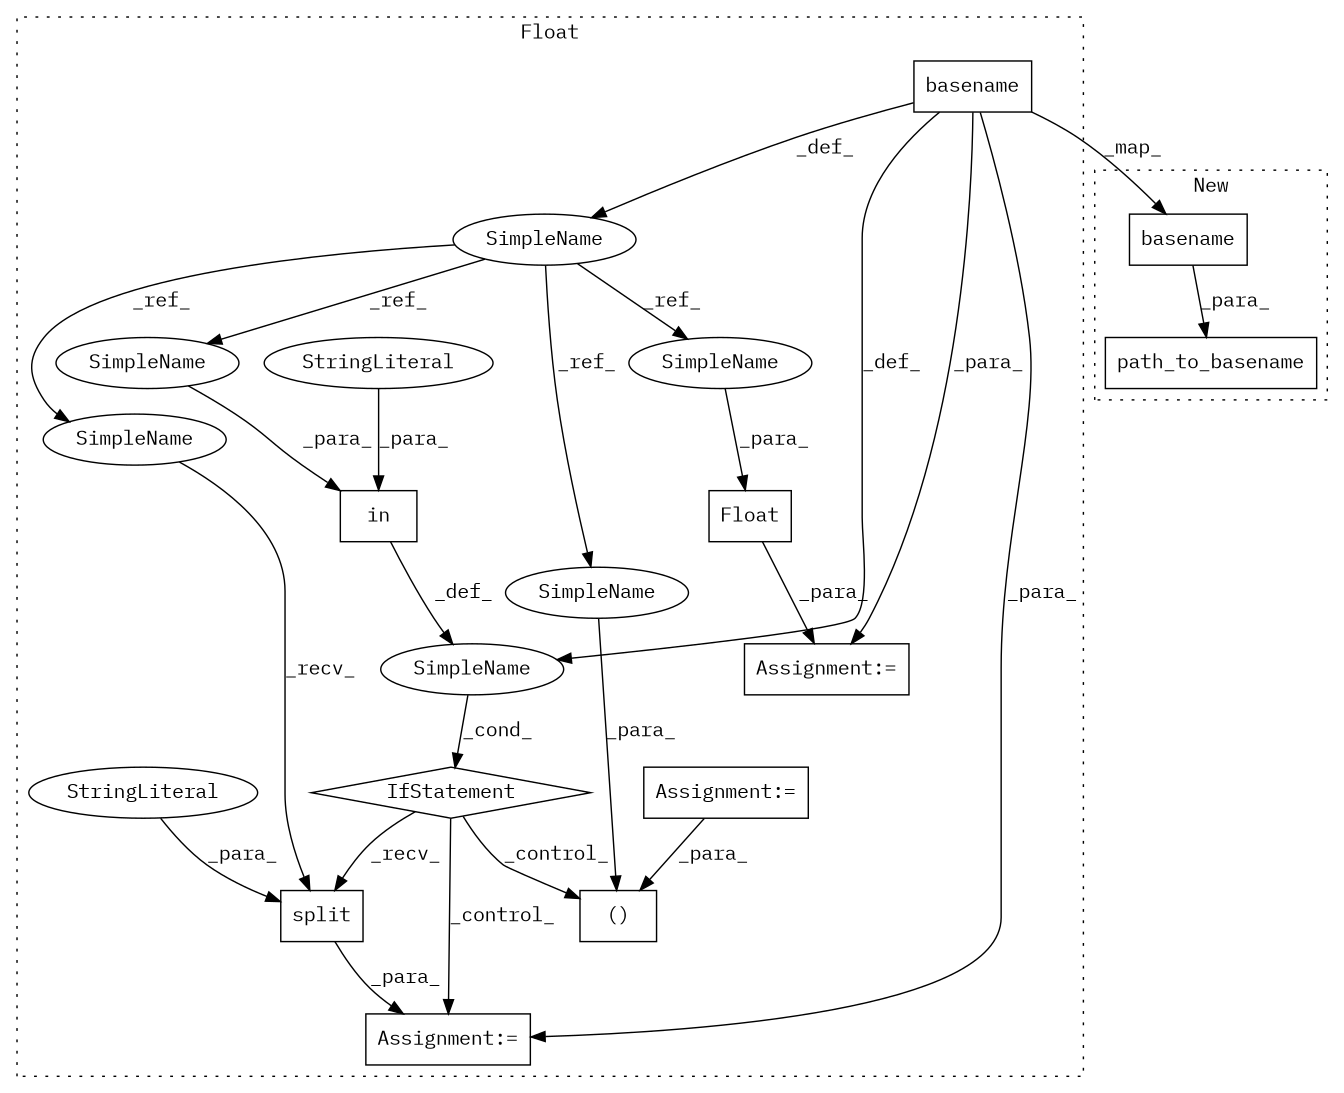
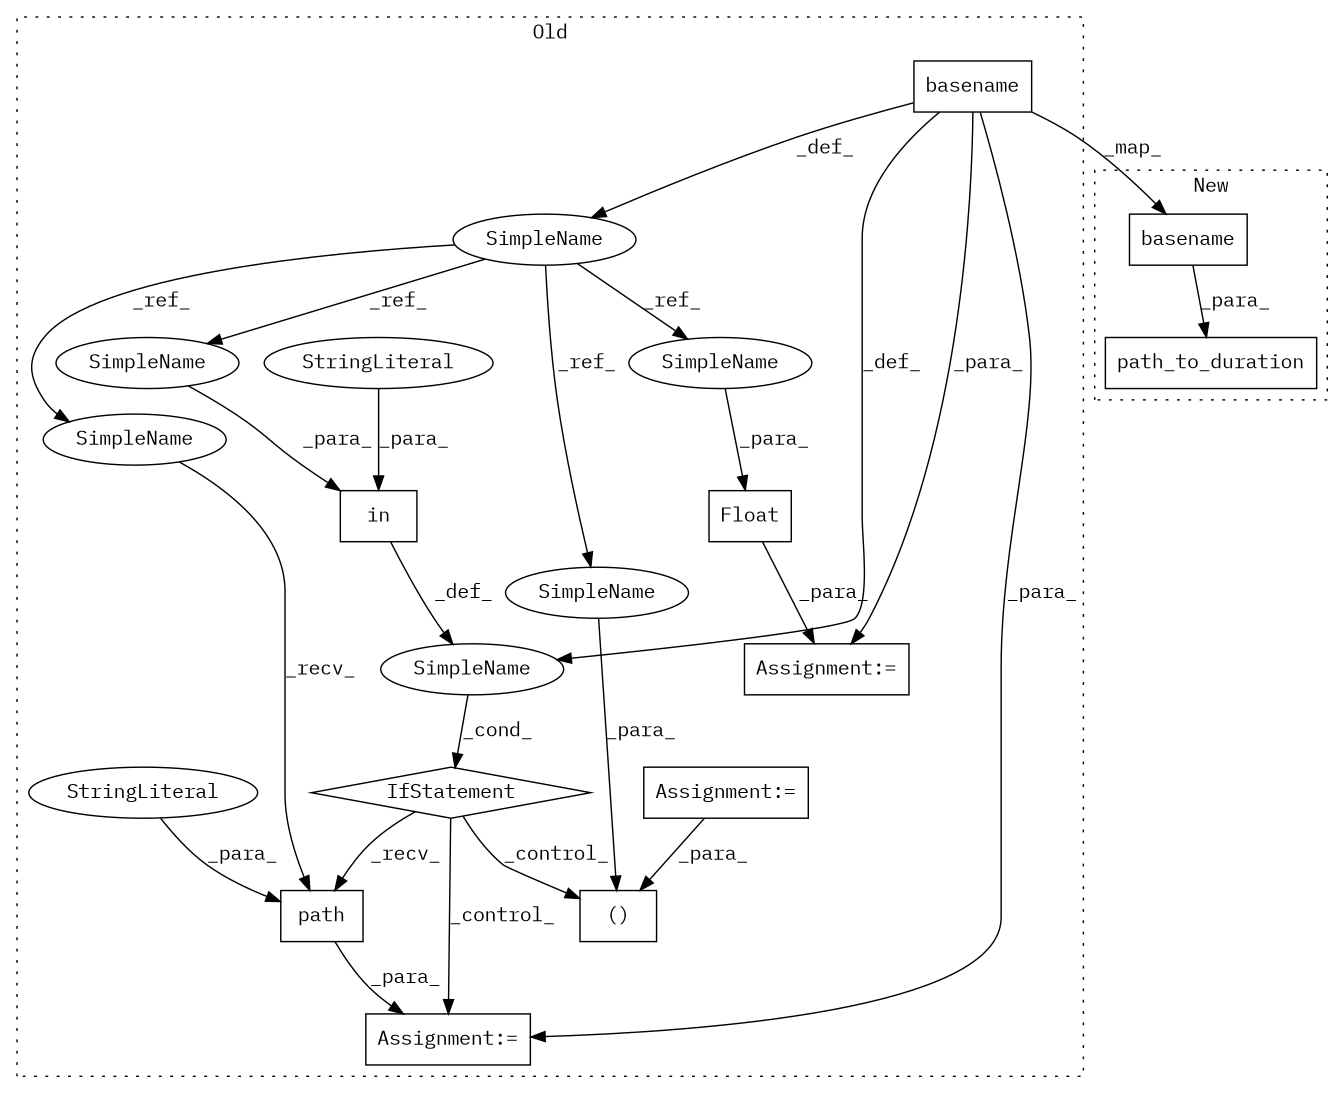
cluster "Float": label "Float" -> "Old"
node "path_to_basename": label "path_to_basename" -> "path_to_duration"
node "split": label "split" -> "path"
